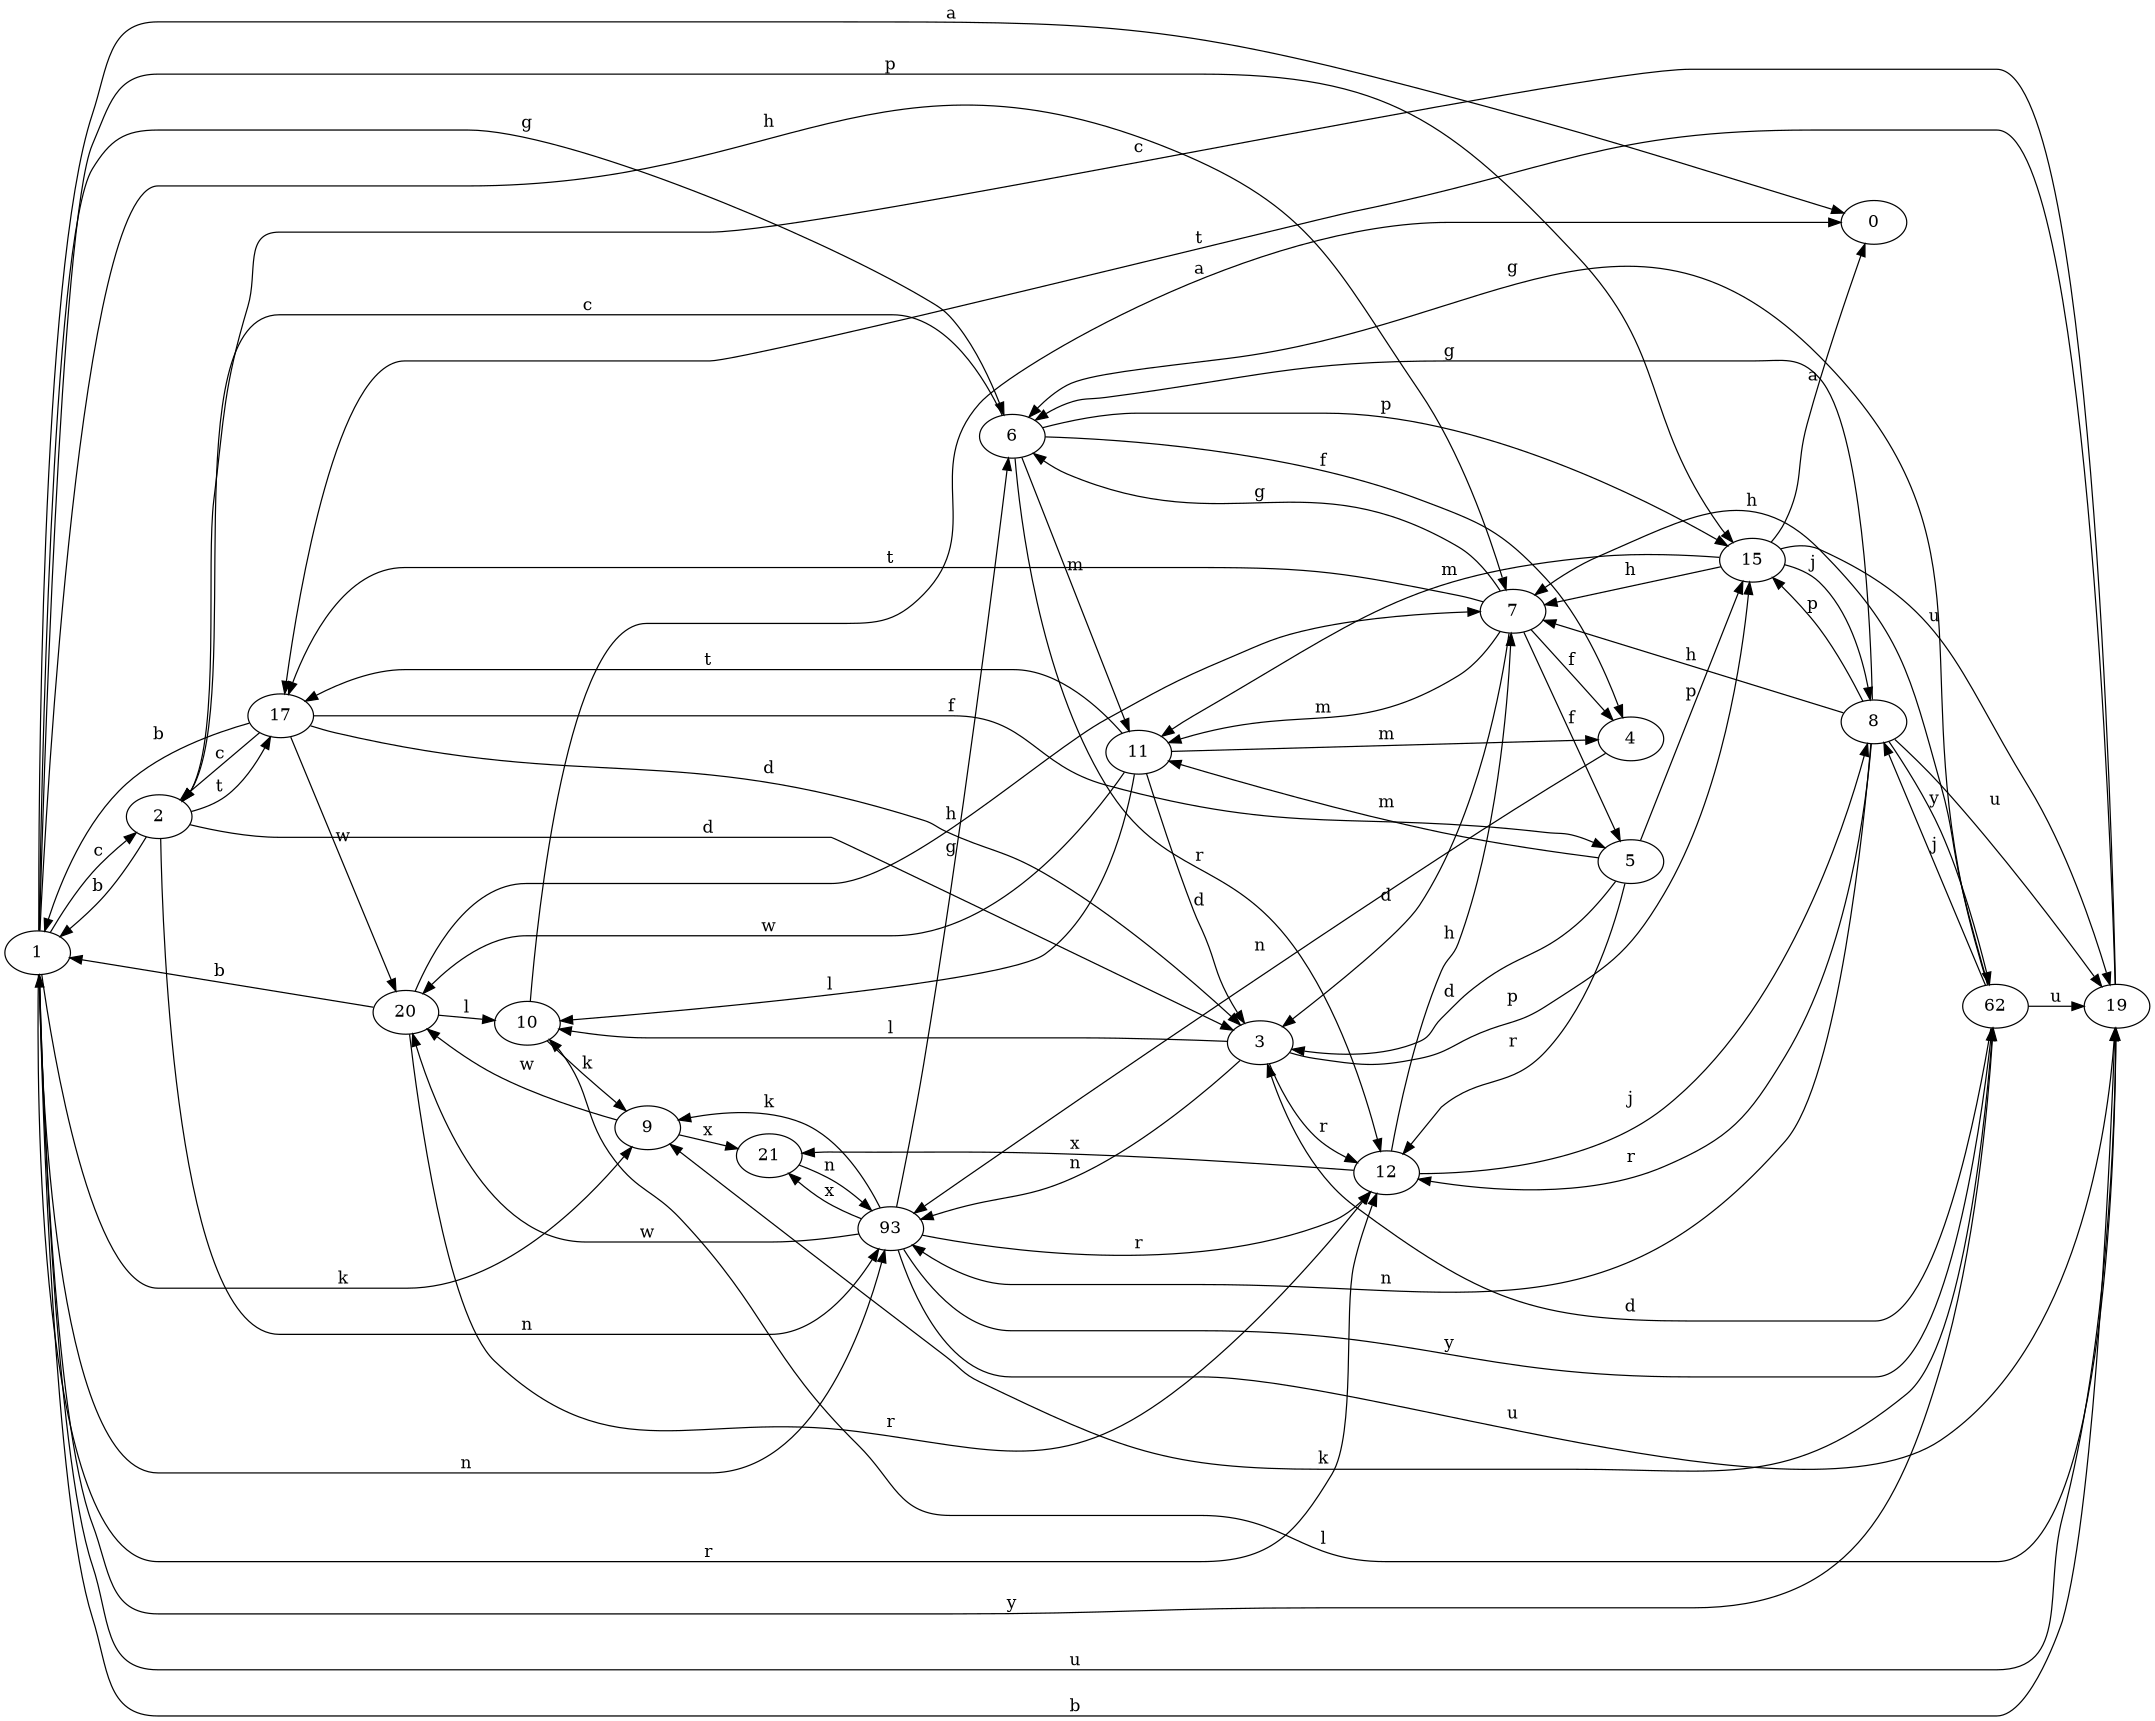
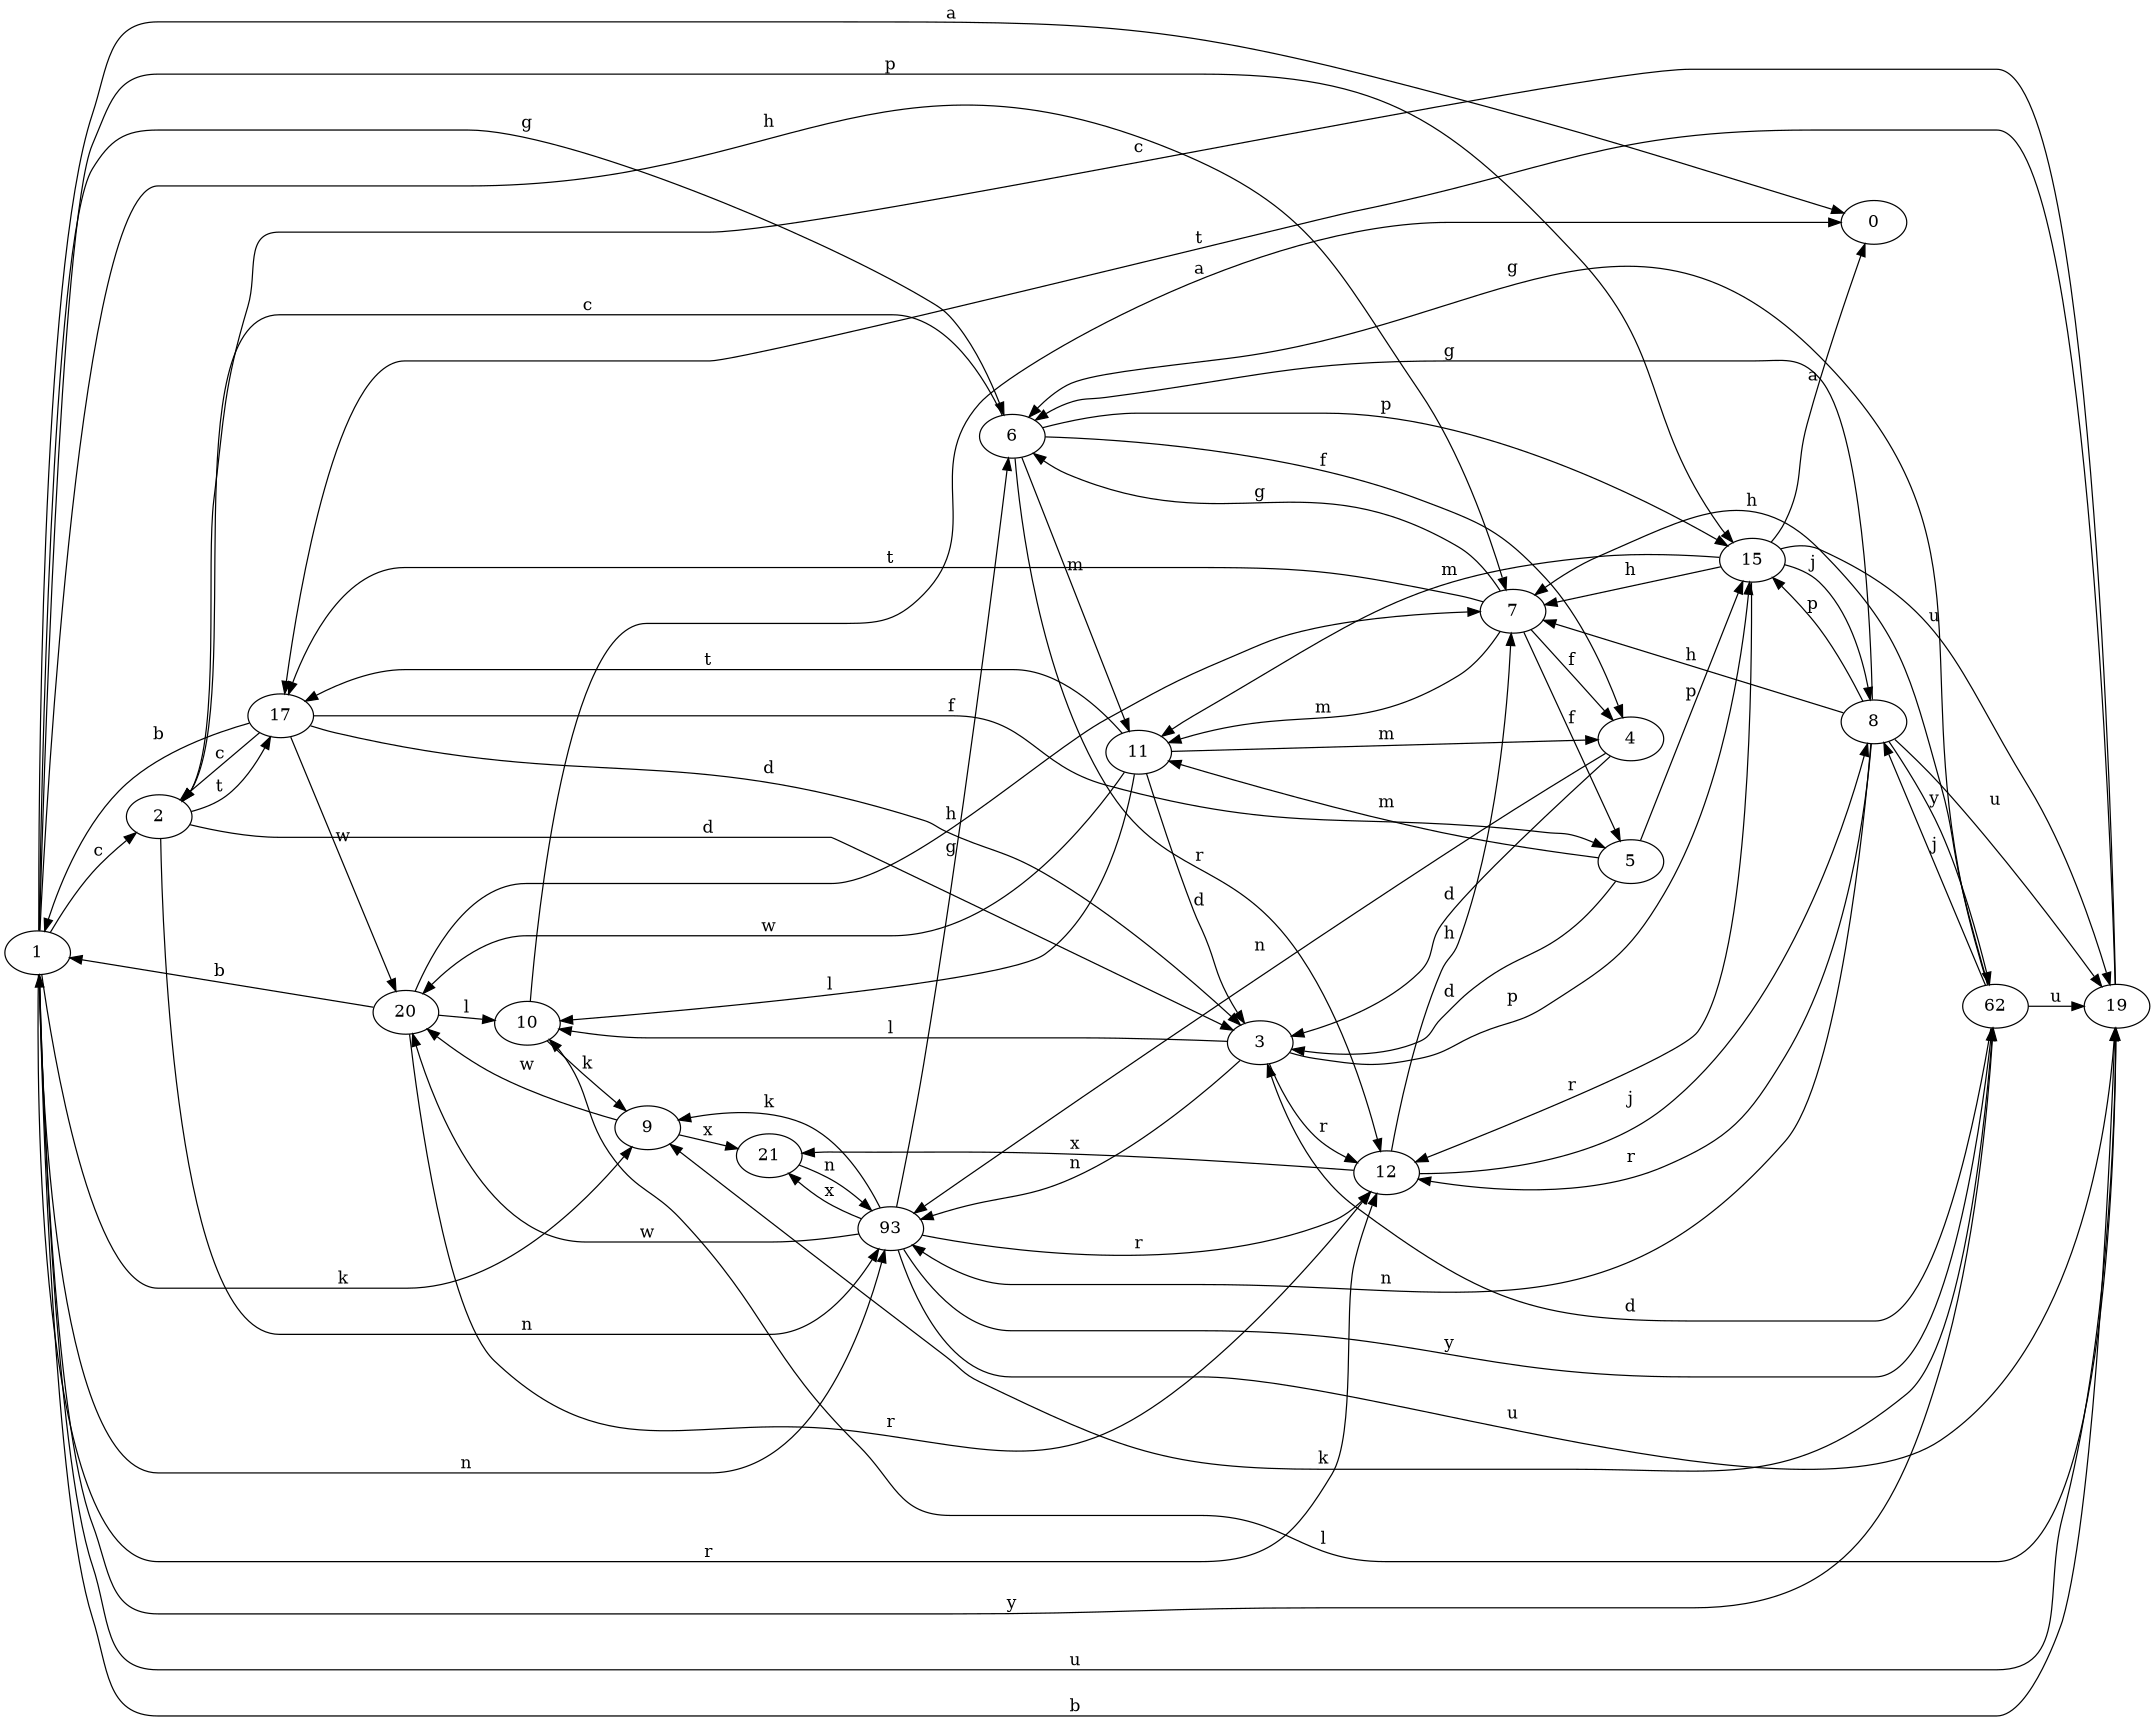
edge "7" -> "3": now "4" -> "3"
edge "2" -> "1": removed, label "b"
edge "5" -> "12": now "15" -> "12"
